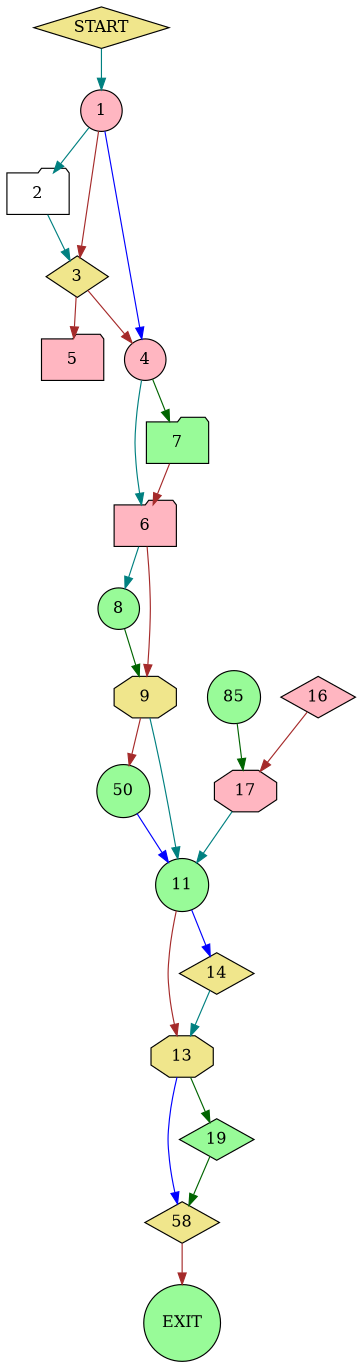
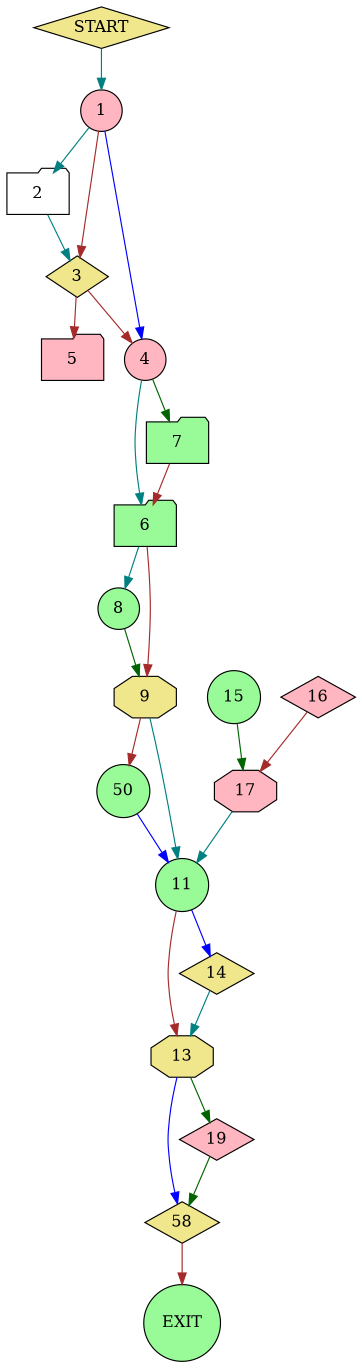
node "6": fillcolor lightpink -> palegreen
node "85": label "85" -> "15"
node "19": fillcolor palegreen -> lightpink
